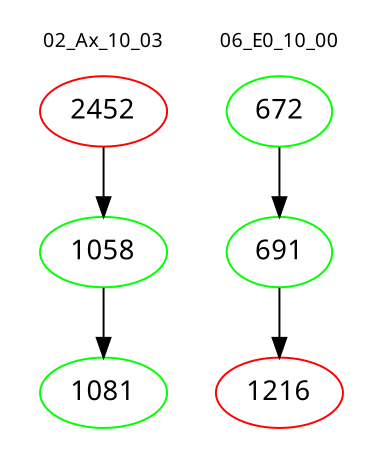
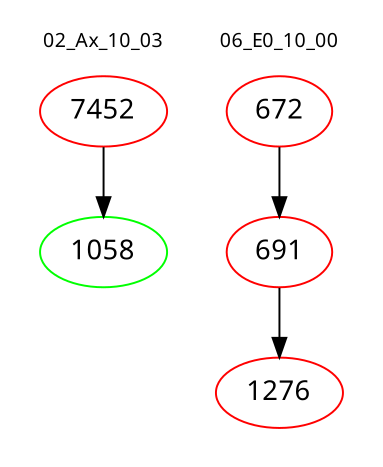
node "2452": label "2452" -> "7452"
node "672": color green -> red
node "691": color green -> red
node "1081": removed
node "1216": label "1216" -> "1276"
